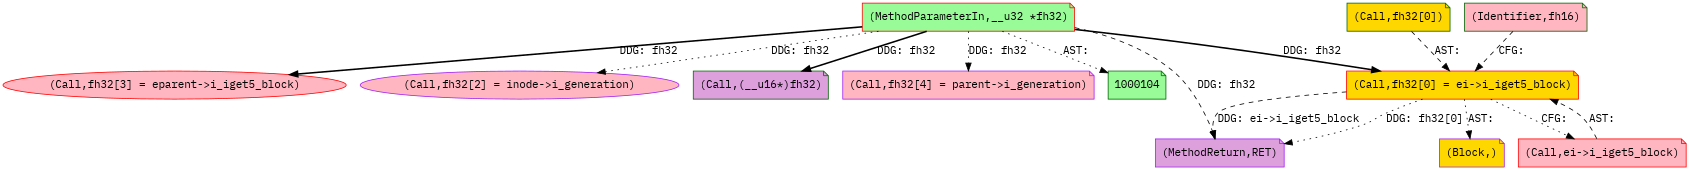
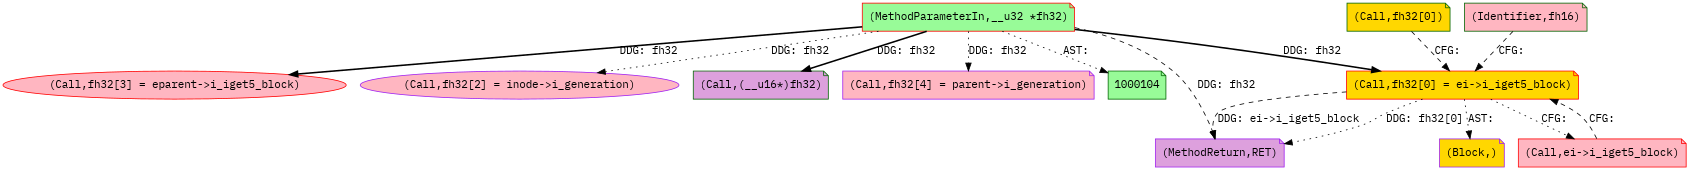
edge "(Call,fh32[0])" -> "(Call,fh32[0] = ei->i_iget5_block)": label "AST: " -> "CFG: "
edge "(Call,ei->i_iget5_block)" -> "(Call,fh32[0] = ei->i_iget5_block)": label "AST: " -> "CFG: "
